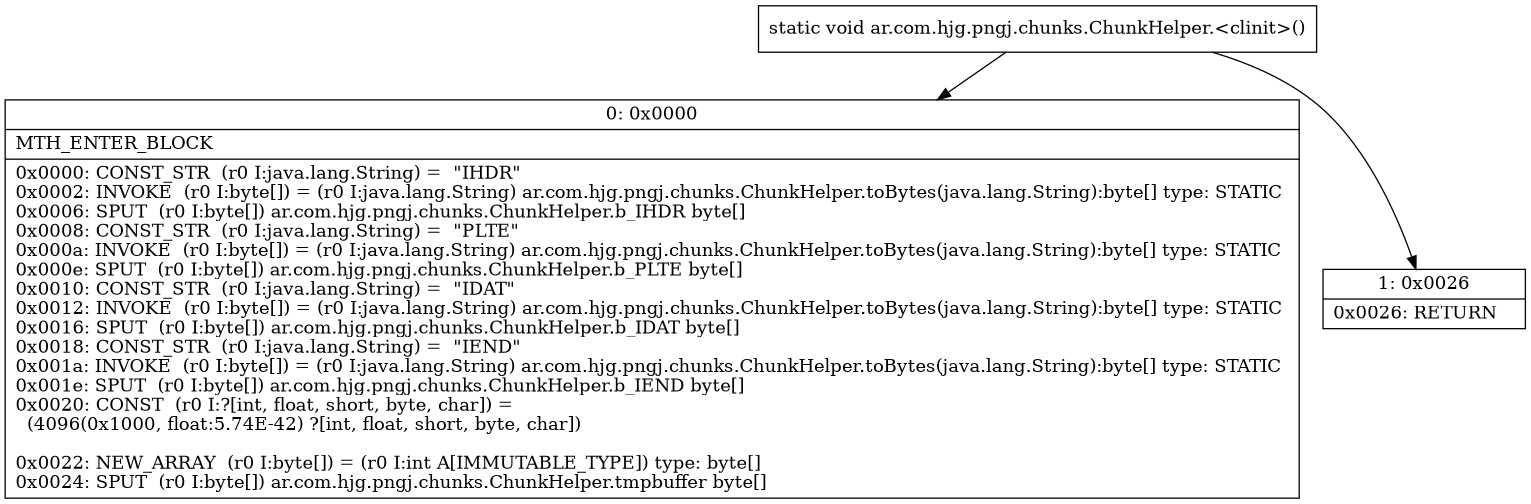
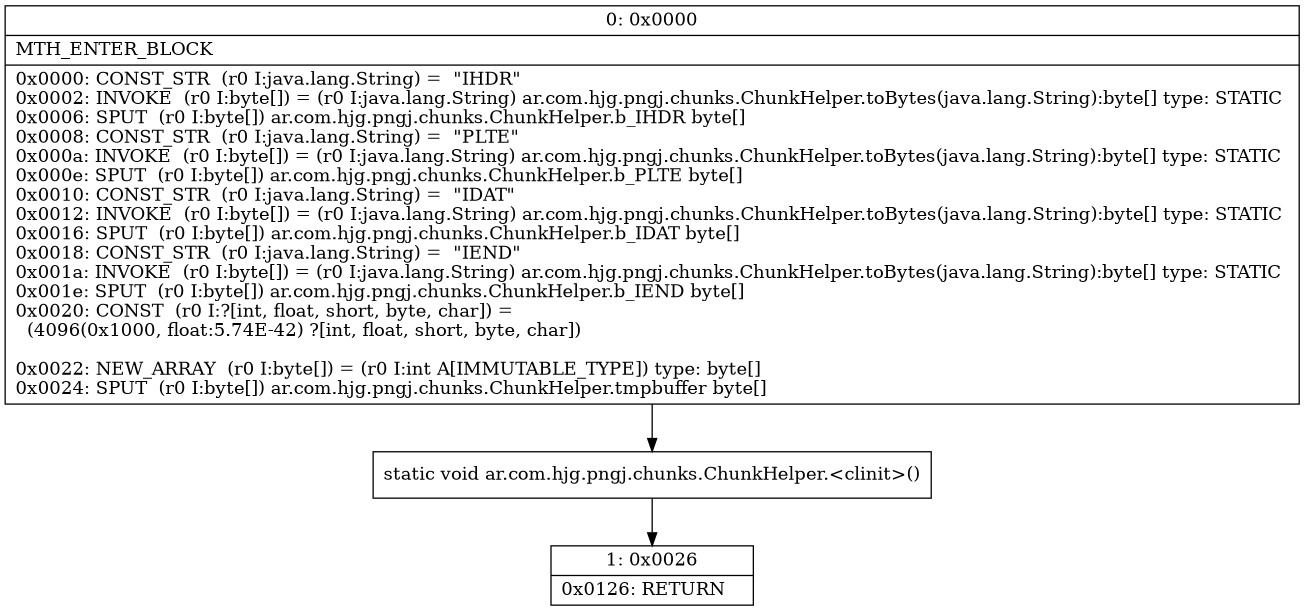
edge "static void ar.com.hjg.pngj.chunks.ChunkHelper.<clinit>()" -> "0: 0x0000": reversed
node "1: 0x0026": text "0x0026: RETURN" -> "0x0126: RETURN"
